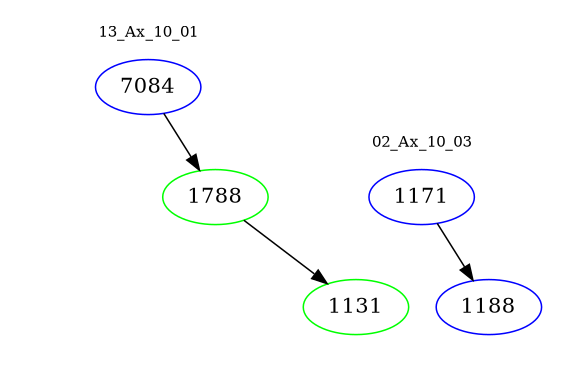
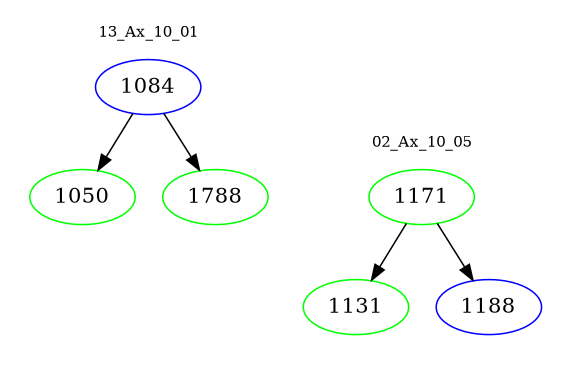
node "7084": label "7084" -> "1084"
cluster "02_Ax_10_03": label "02_Ax_10_03" -> "02_Ax_10_05"
node "1050": added
node "1171": color blue -> green
edge "1788" -> "1131": now "1171" -> "1131"
